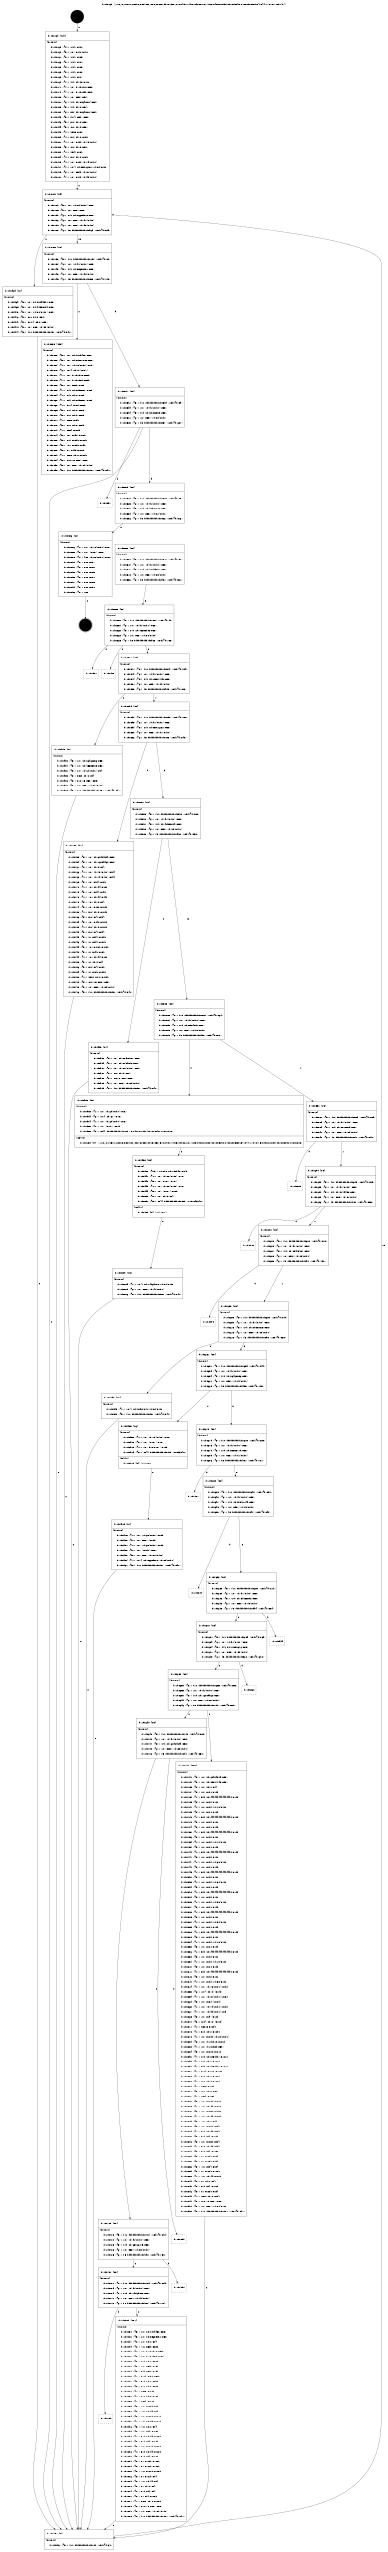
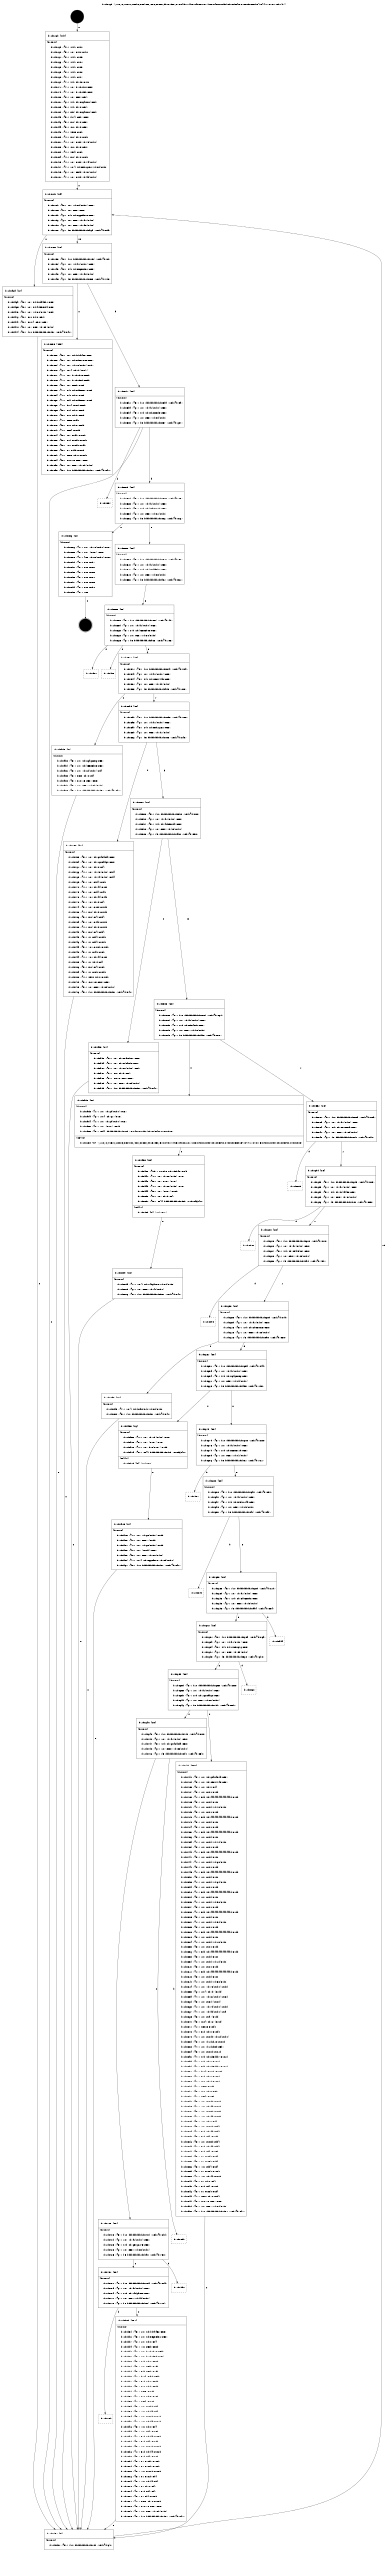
edge "0x401520 [28]" -> "0x40153c [28]": added, label "8"
